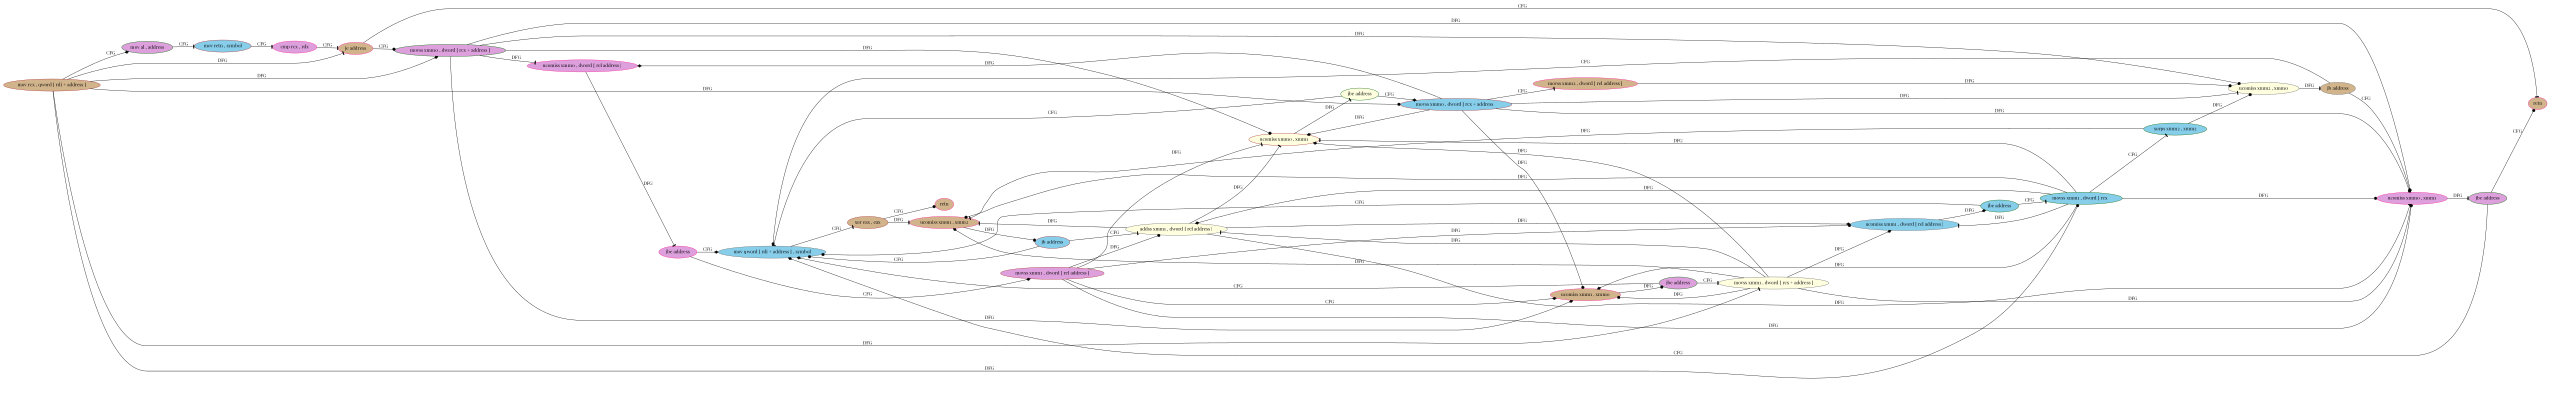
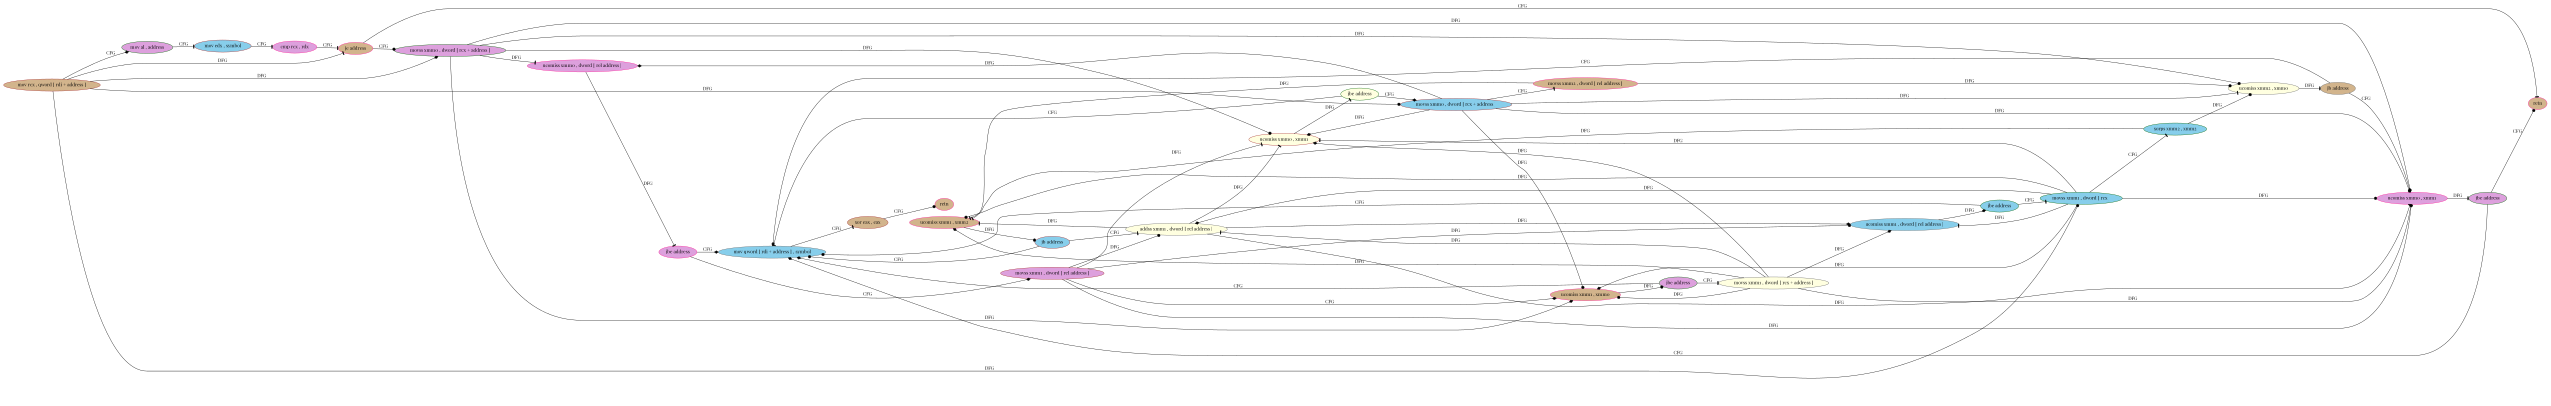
node "mov retn , symbol": label "mov retn , symbol" -> "mov edx , symbol"
edge "xor eax , eax" -> "ucomiss xmm1 , xmm2": now "movss xmm2 , dword [ rel address ]" -> "ucomiss xmm1 , xmm2"
edge "mov rcx , qword [ rdi + address ]" -> "movss xmm1 , dword [ rcx + address ]": removed, label "DFG"
